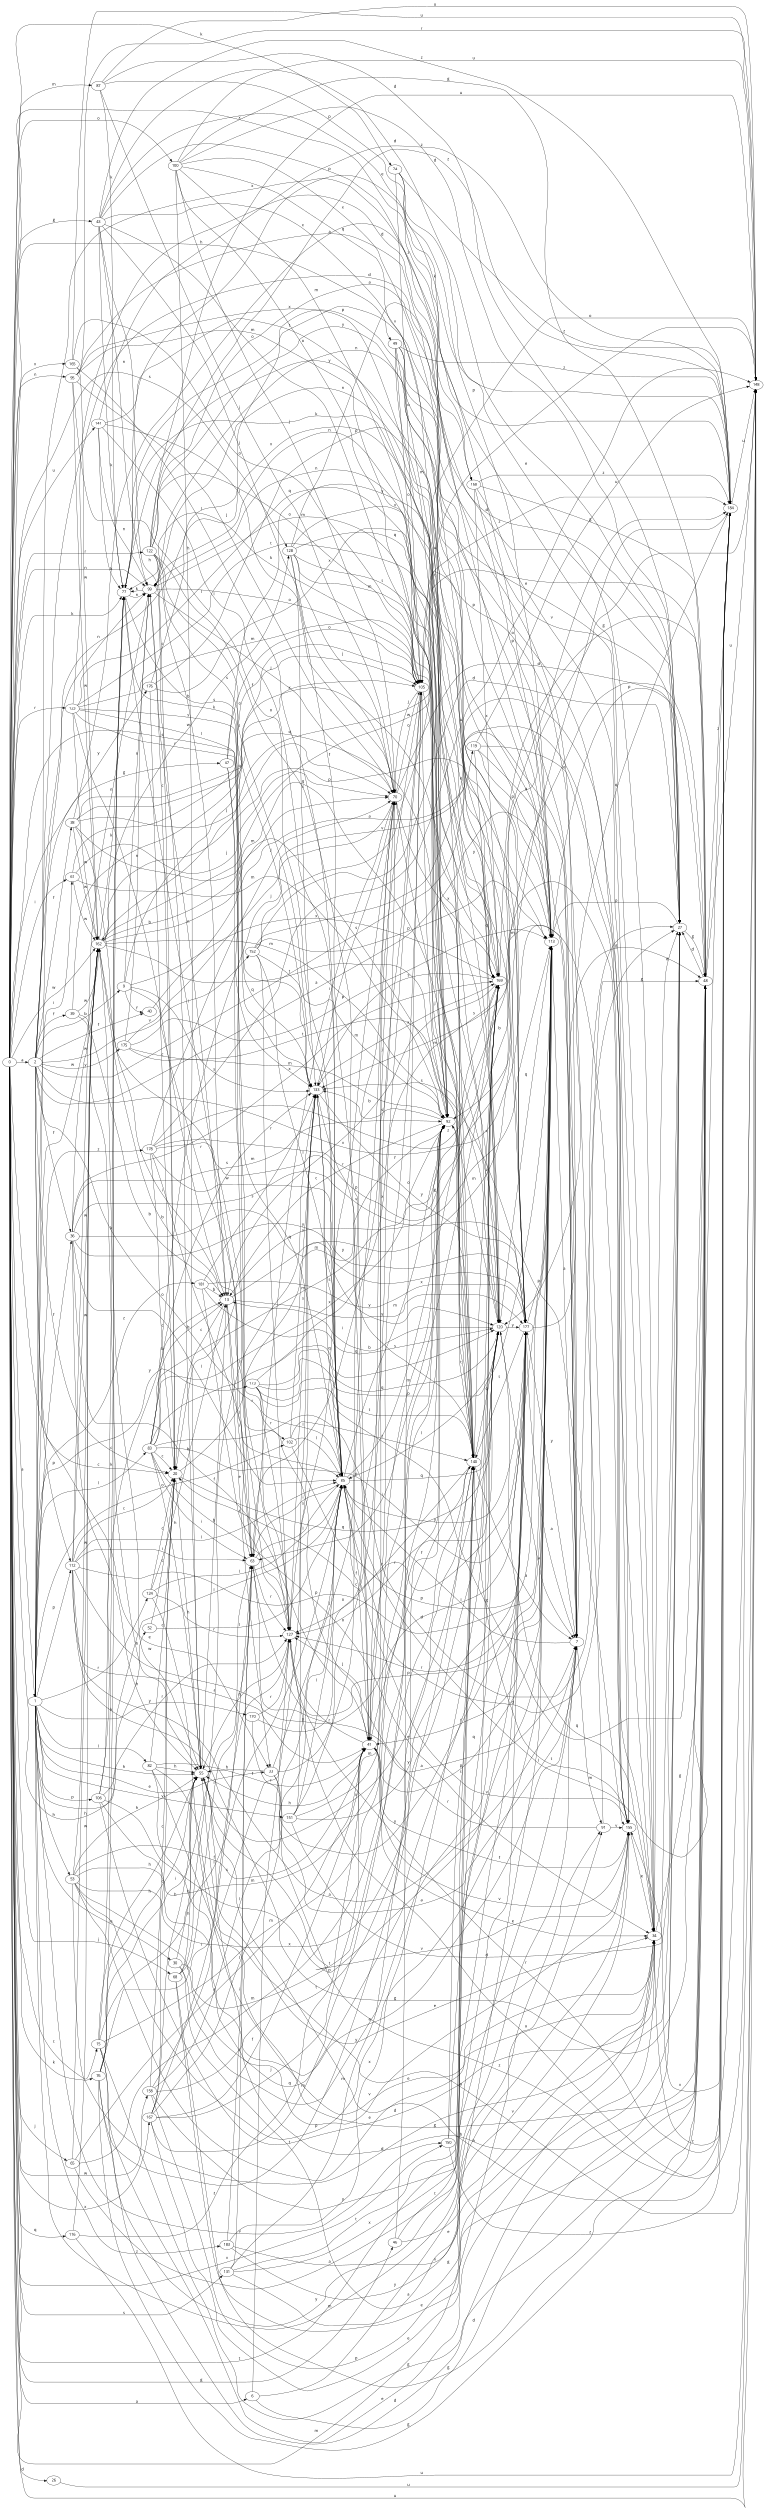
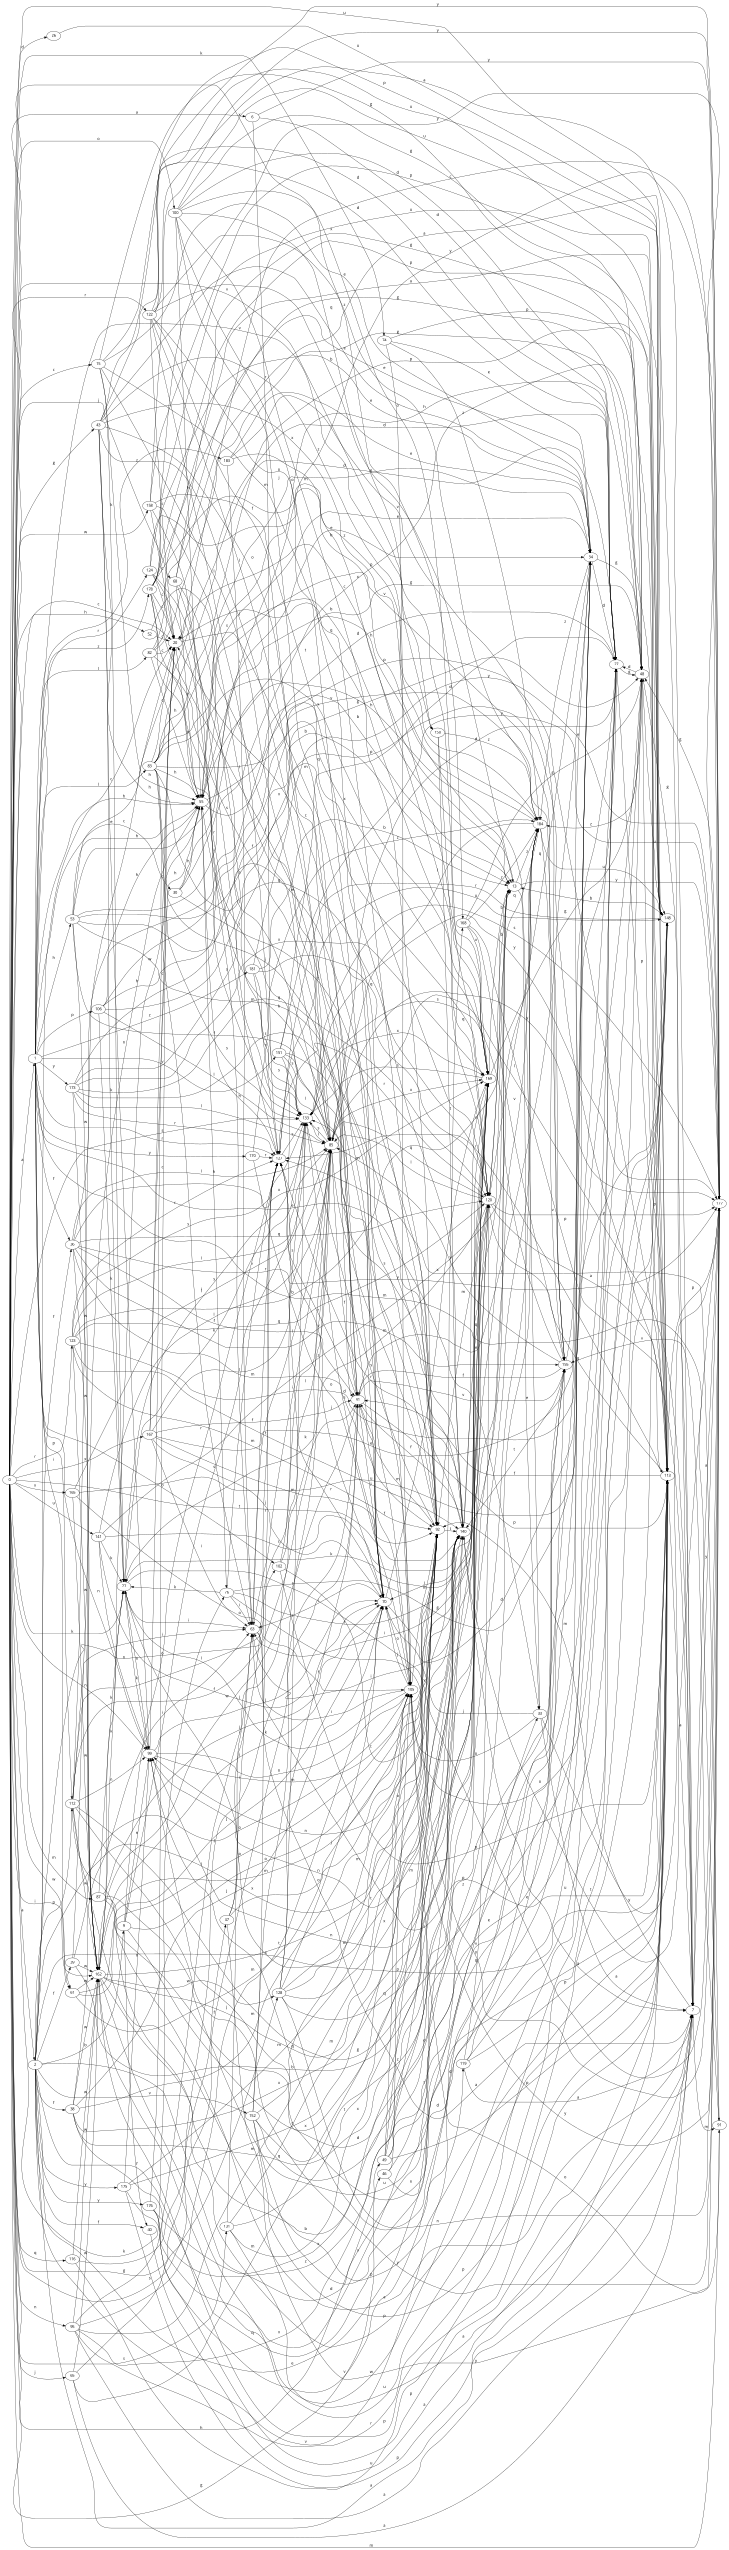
edge "178" -> "133": added, label "s"
edge "1" -> "162": now "173" -> "162"
edge "76" -> "55": reversed
